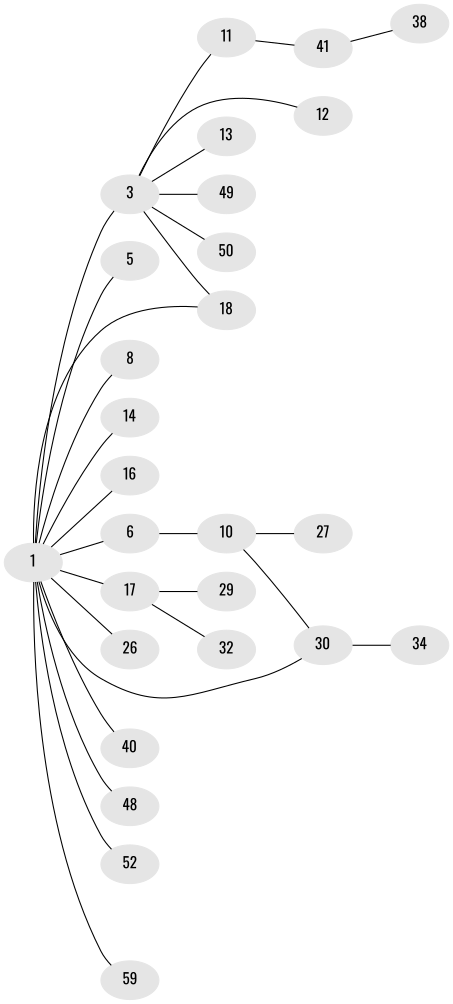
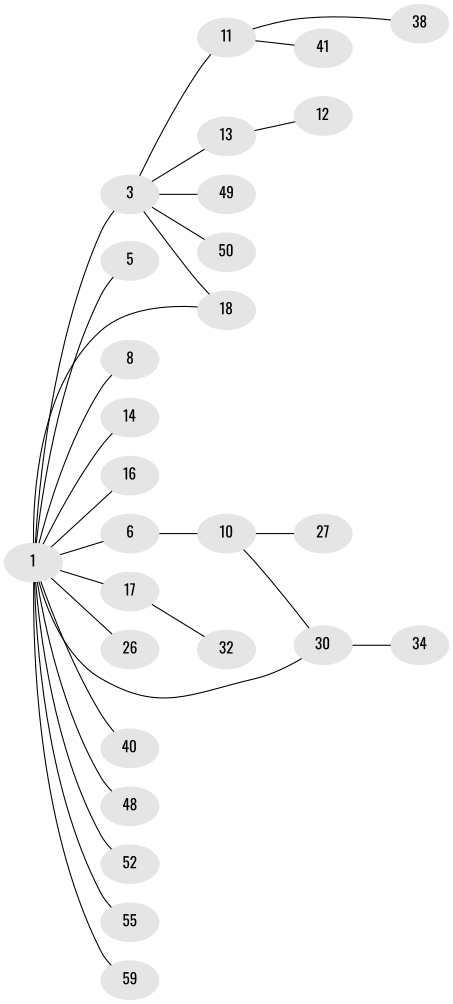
edge "38" -- "41": now "38" -- "11"
edge "12" -- "3": now "12" -- "13"
node "29": removed
node "55": added
